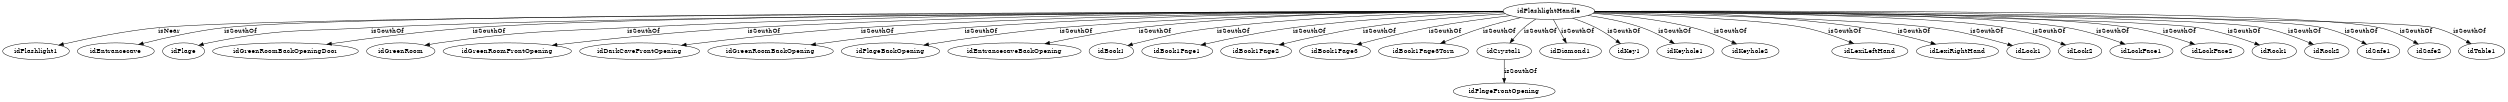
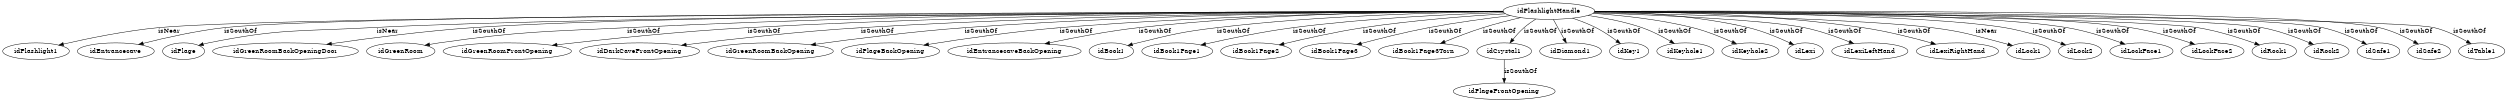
edge "idFlashlightHandle" -> "idPlage": label "isSouthOf" -> "isNear"
edge "idFlashlightHandle" -> "idLock1": label "isSouthOf" -> "isNear"
node "idLexi": added
